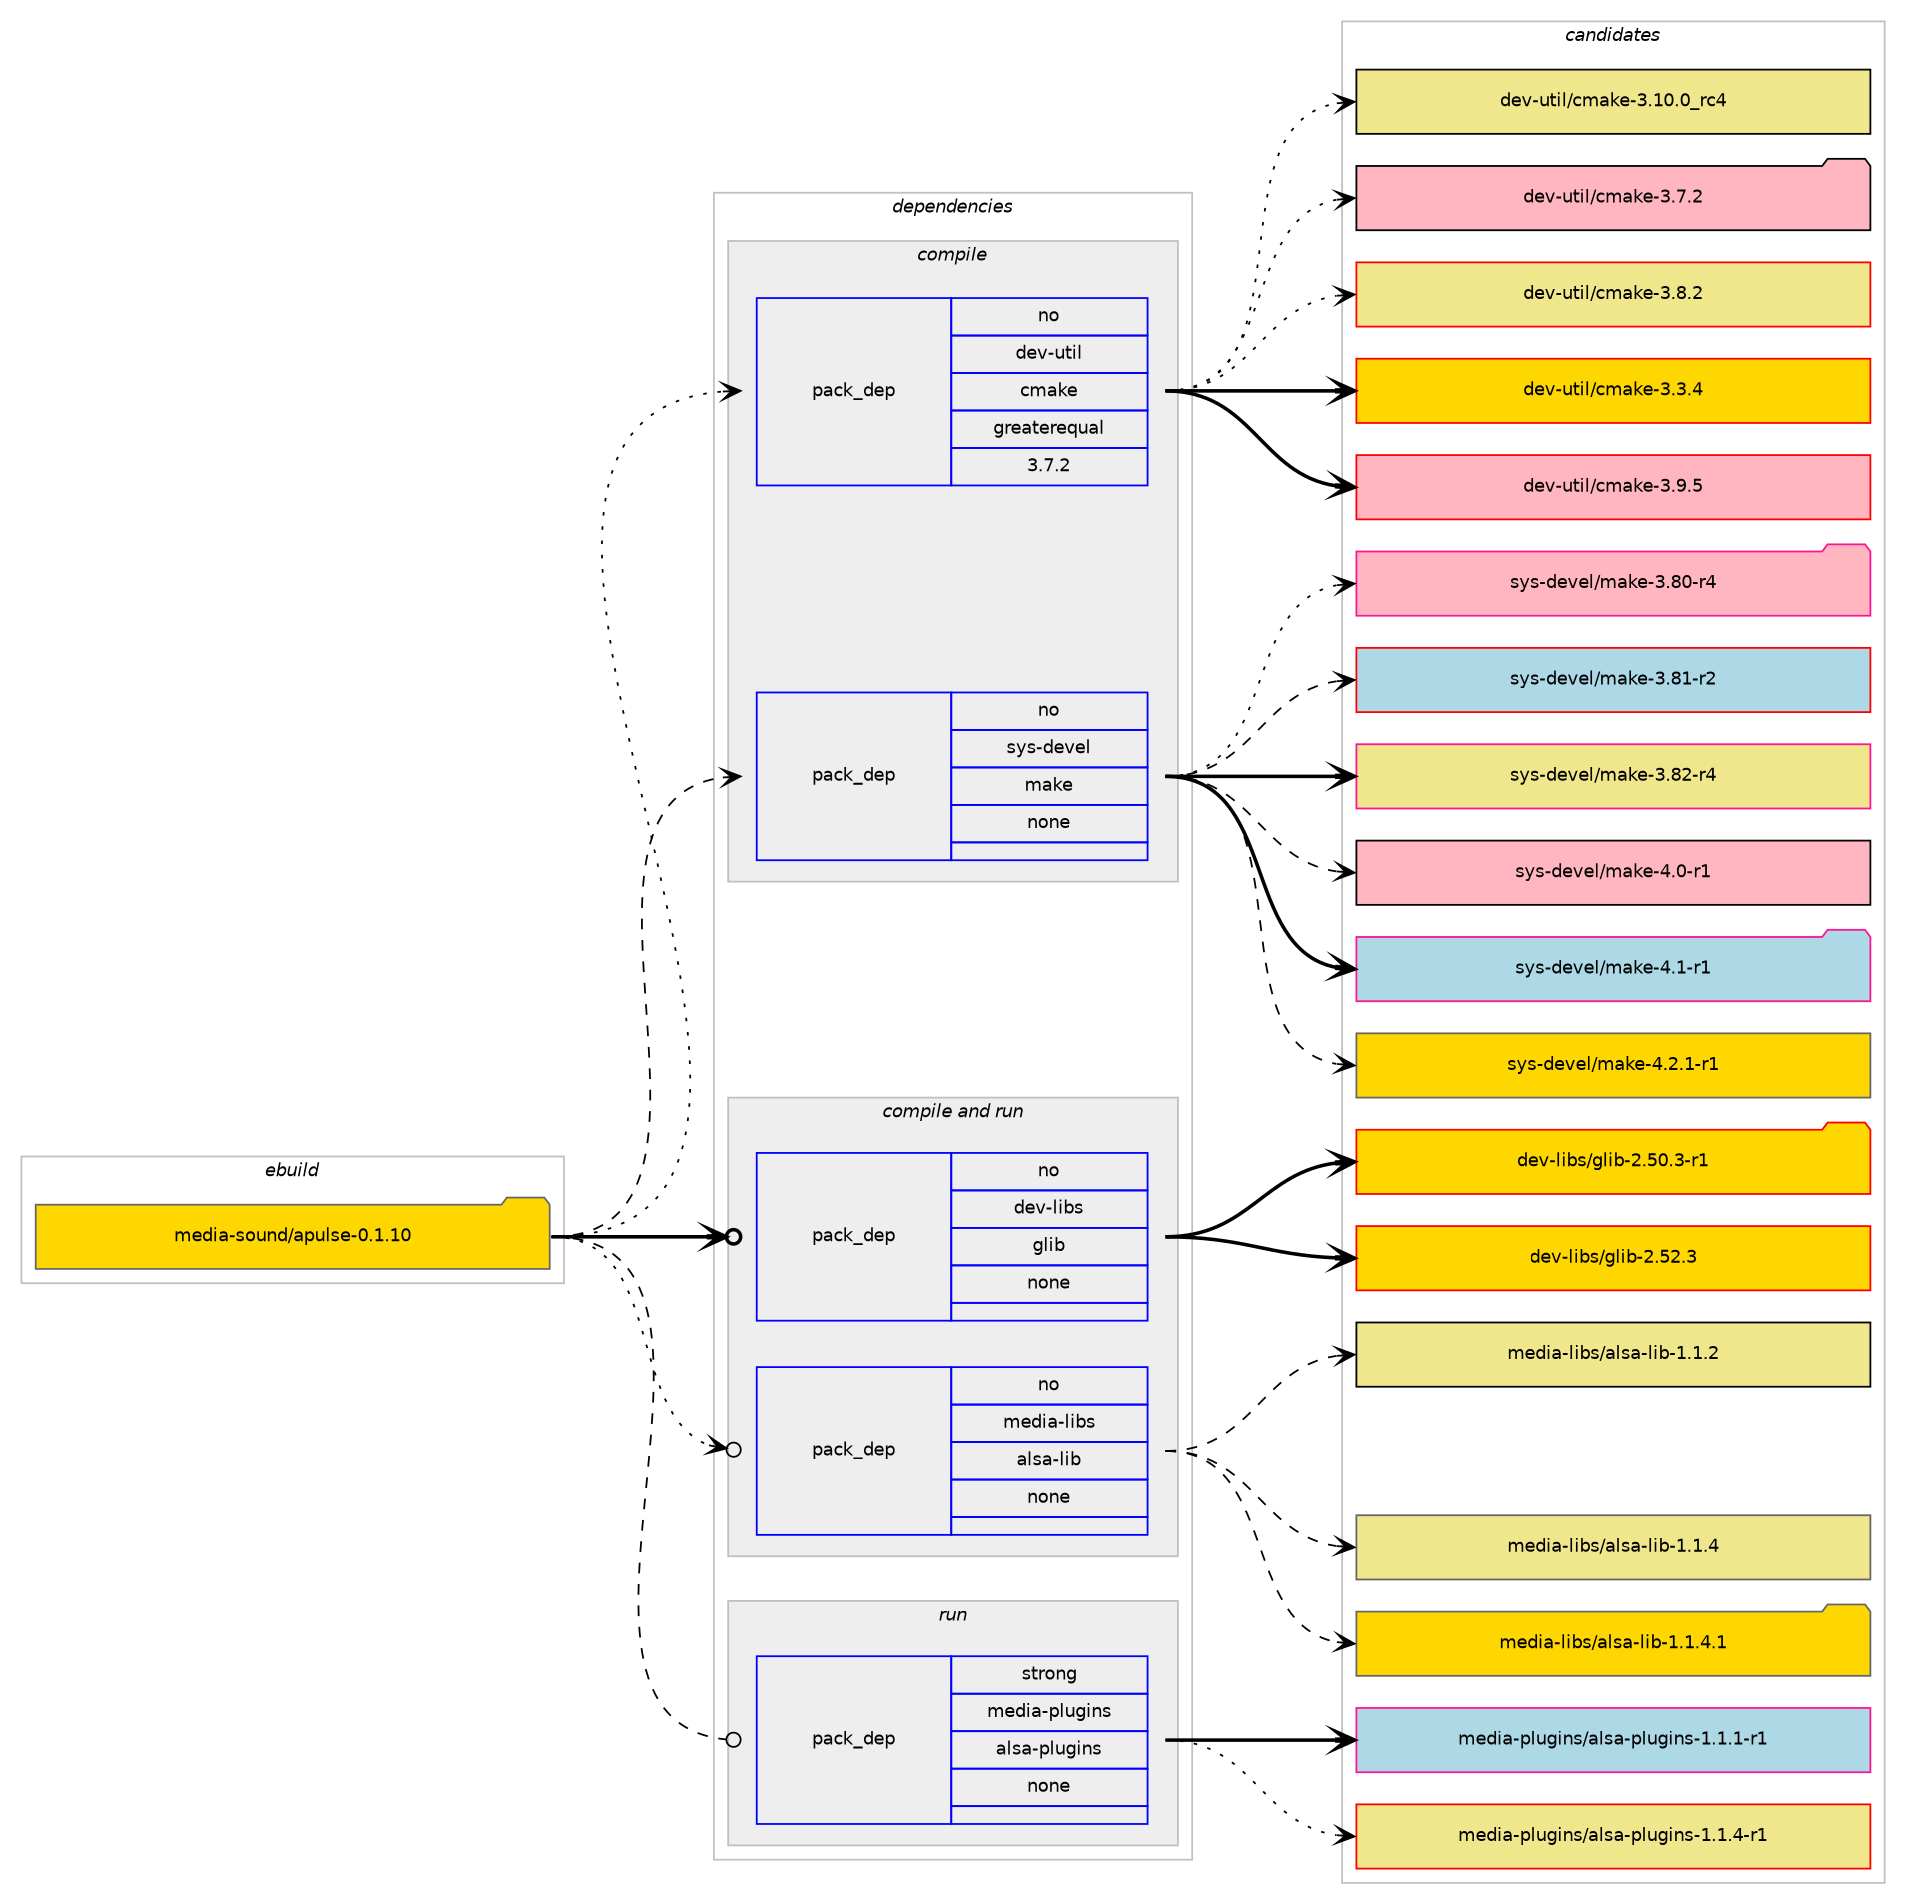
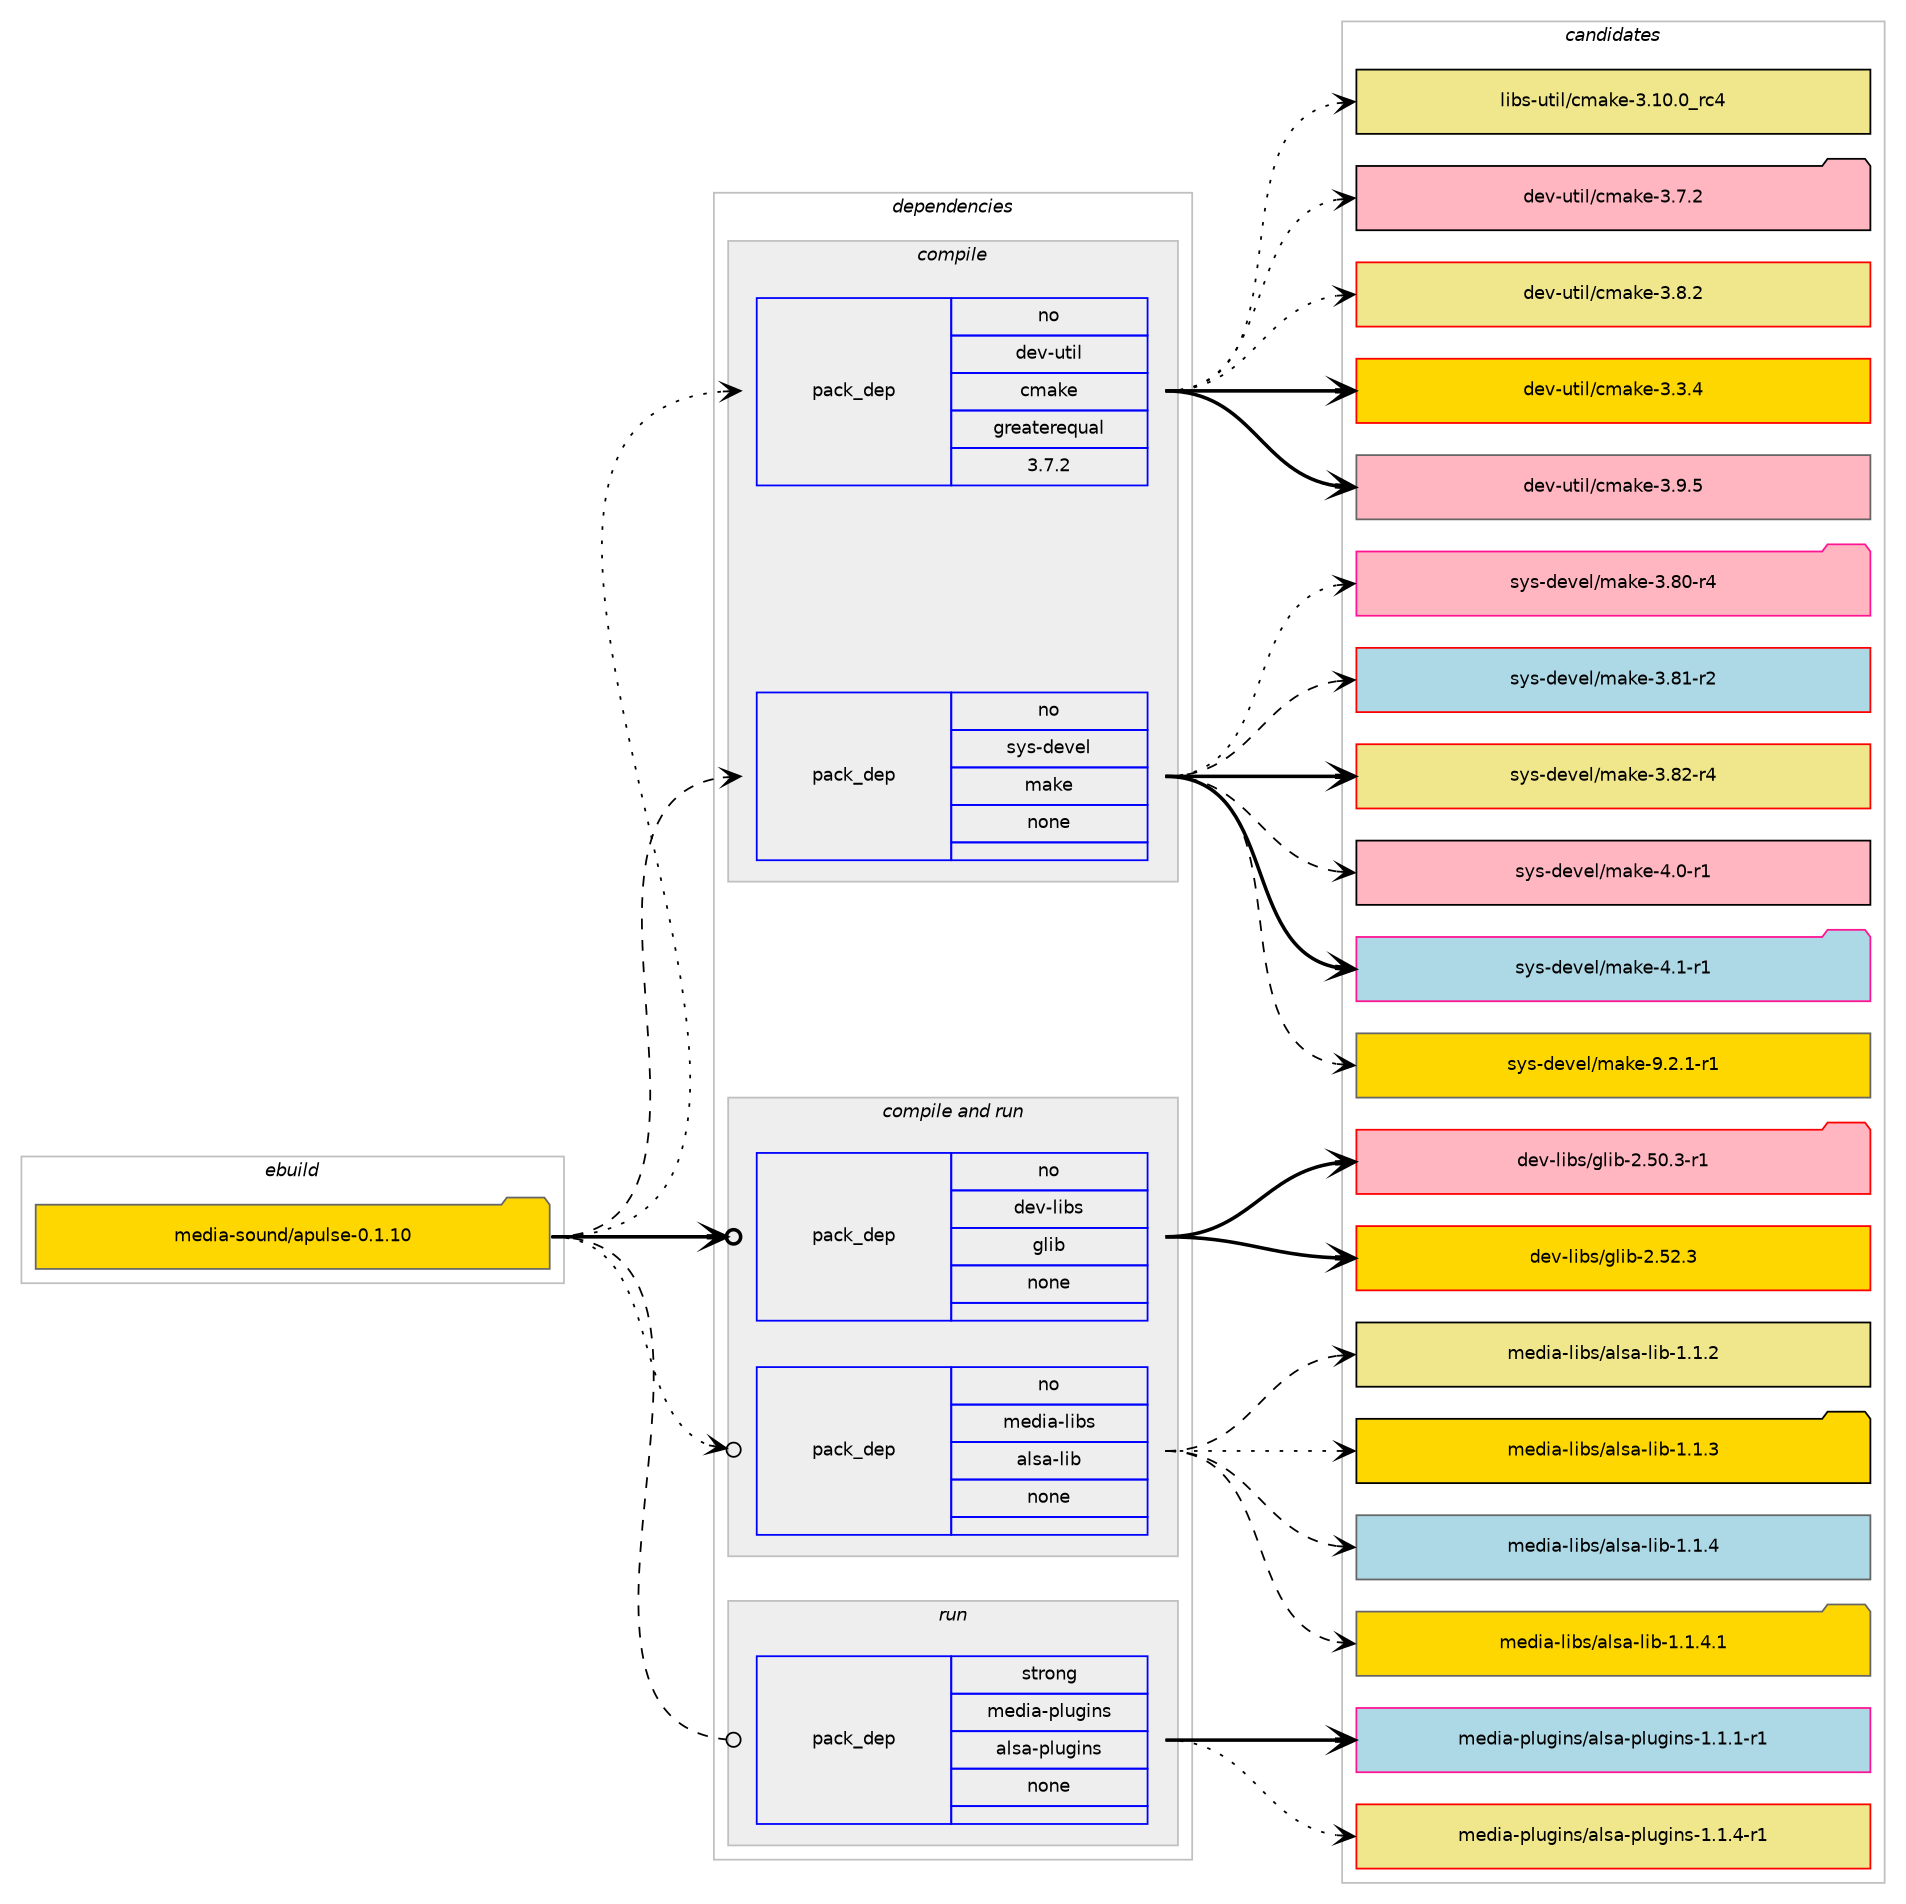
node "dev-util/cmake-3.10.0_rc4": label "dev-util/cmake-3.10.0_rc4" -> "libs-util/cmake-3.10.0_rc4"
node "dev-util/cmake-3.9.5": color red -> gray40
node "sys-devel/make-3.82-r4": color deeppink -> red
node "sys-devel/make-4.2.1-r1": label "sys-devel/make-4.2.1-r1" -> "sys-devel/make-9.2.1-r1"
node "dev-libs/glib-2.50.3-r1": fillcolor gold -> lightpink
node "media-libs/alsa-lib-1.1.3": added
node "media-libs/alsa-lib-1.1.4": fillcolor khaki -> lightblue
